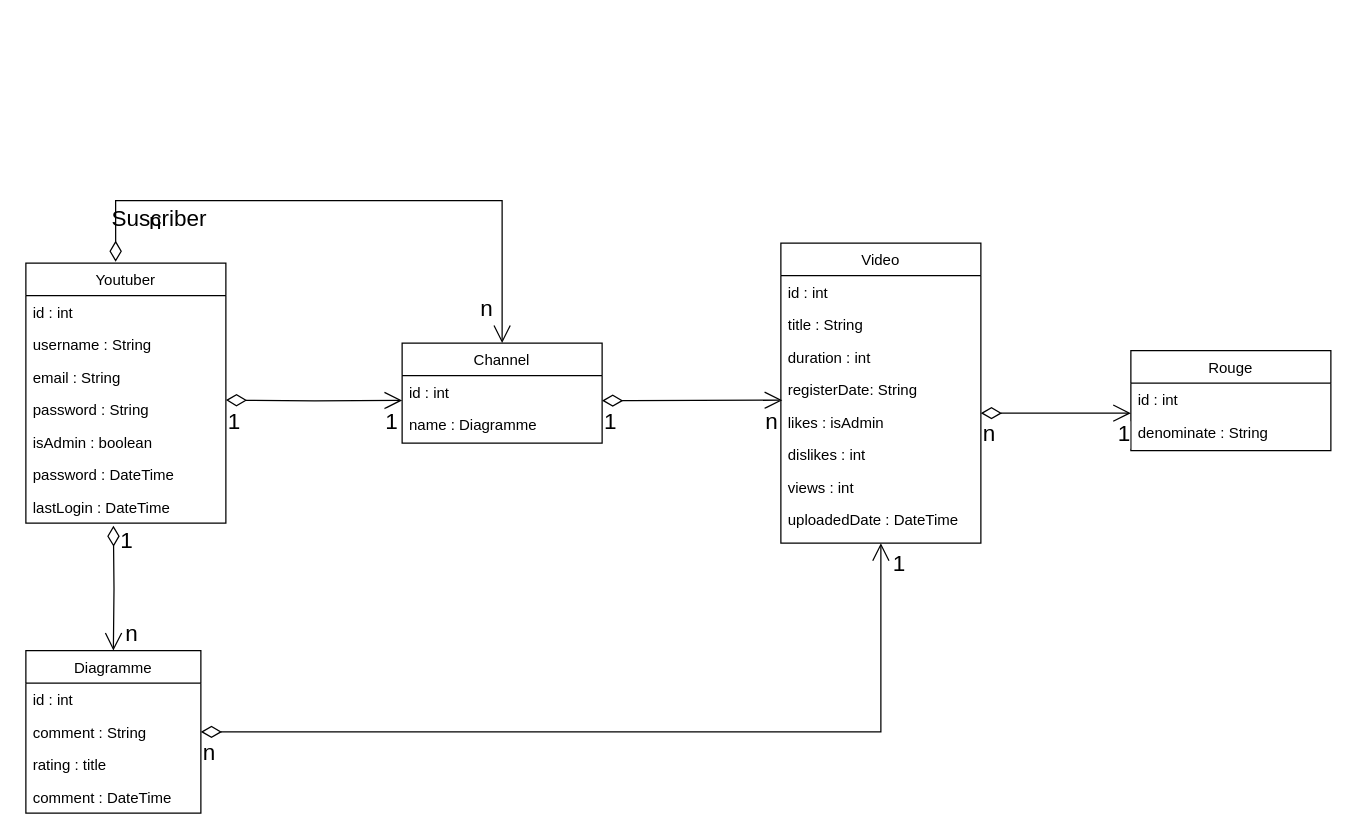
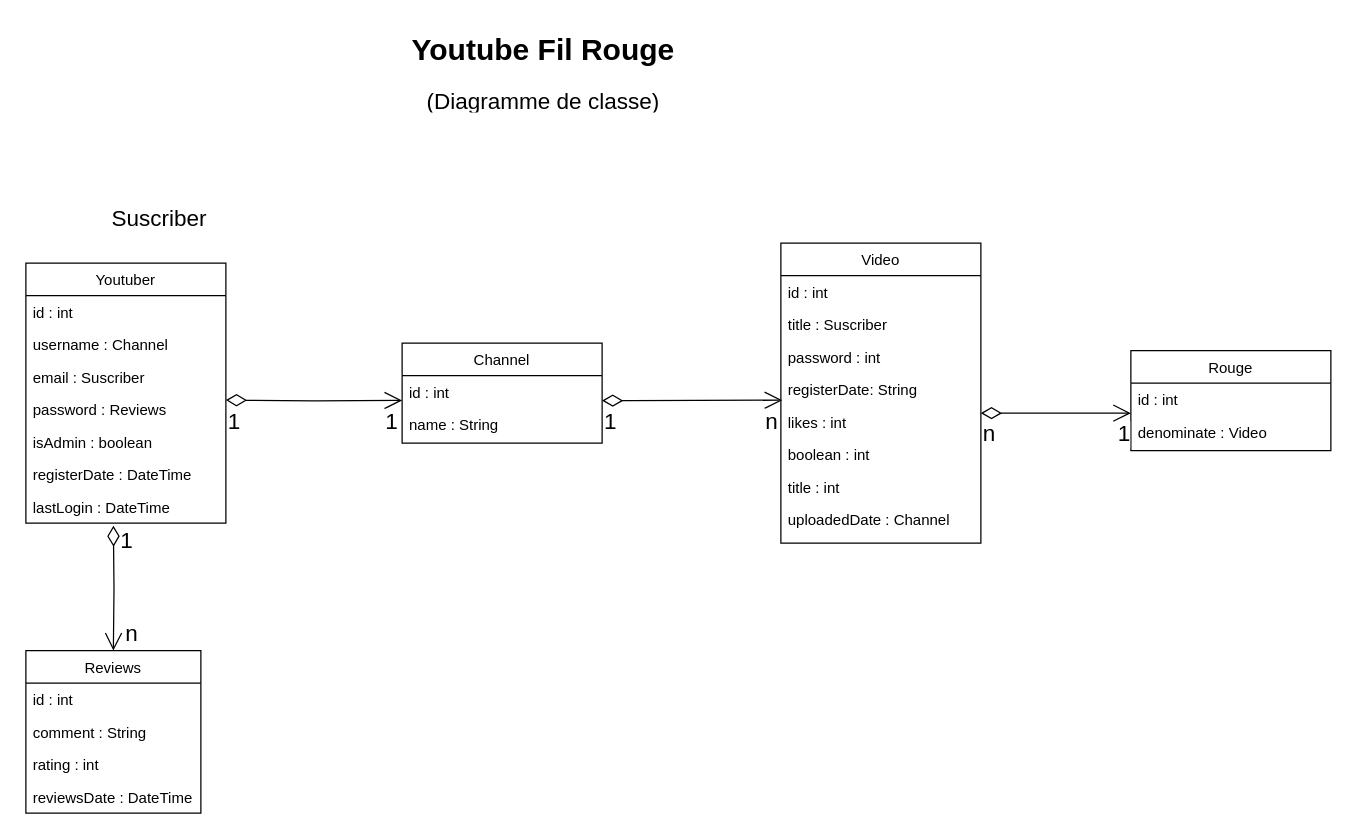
node "Youtube Fil Rouge (Diagramme de classe)": added
edge "Youtuber" -- "Channel": removed, labels "n", "n"
node "title : String": label "title : String" -> "title : Suscriber"
node "username : String": label "username : String" -> "username : Channel"
node "duration : int": label "duration : int" -> "password : int"
node "email : String": label "email : String" -> "email : Suscriber"
node "password : String": label "password : String" -> "password : Reviews"
node "likes : isAdmin": label "likes : isAdmin" -> "likes : int"
node "name : Diagramme": label "name : Diagramme" -> "name : String"
node "denominate : String": label "denominate : String" -> "denominate : Video"
node "dislikes : int": label "dislikes : int" -> "boolean : int"
node "password : DateTime": label "password : DateTime" -> "registerDate : DateTime"
node "views : int": label "views : int" -> "title : int"
node "uploadedDate : DateTime": label "uploadedDate : DateTime" -> "uploadedDate : Channel"
node "Diagramme": label "Diagramme" -> "Reviews"
edge "Video" -- "comment : String": removed, labels "1", "n"
node "rating : title": label "rating : title" -> "rating : int"
node "comment : DateTime": label "comment : DateTime" -> "reviewsDate : DateTime"
